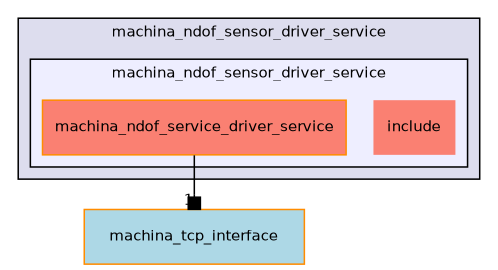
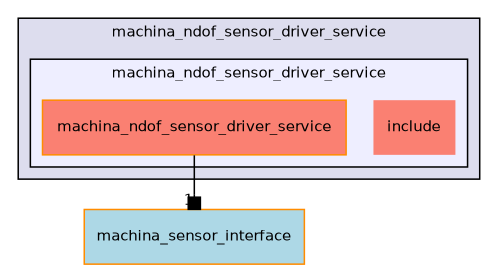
node "machina_ndof_service_driver_service": label "machina_ndof_service_driver_service" -> "machina_ndof_sensor_driver_service"
node "machina_tcp_interface": label "machina_tcp_interface" -> "machina_sensor_interface"
